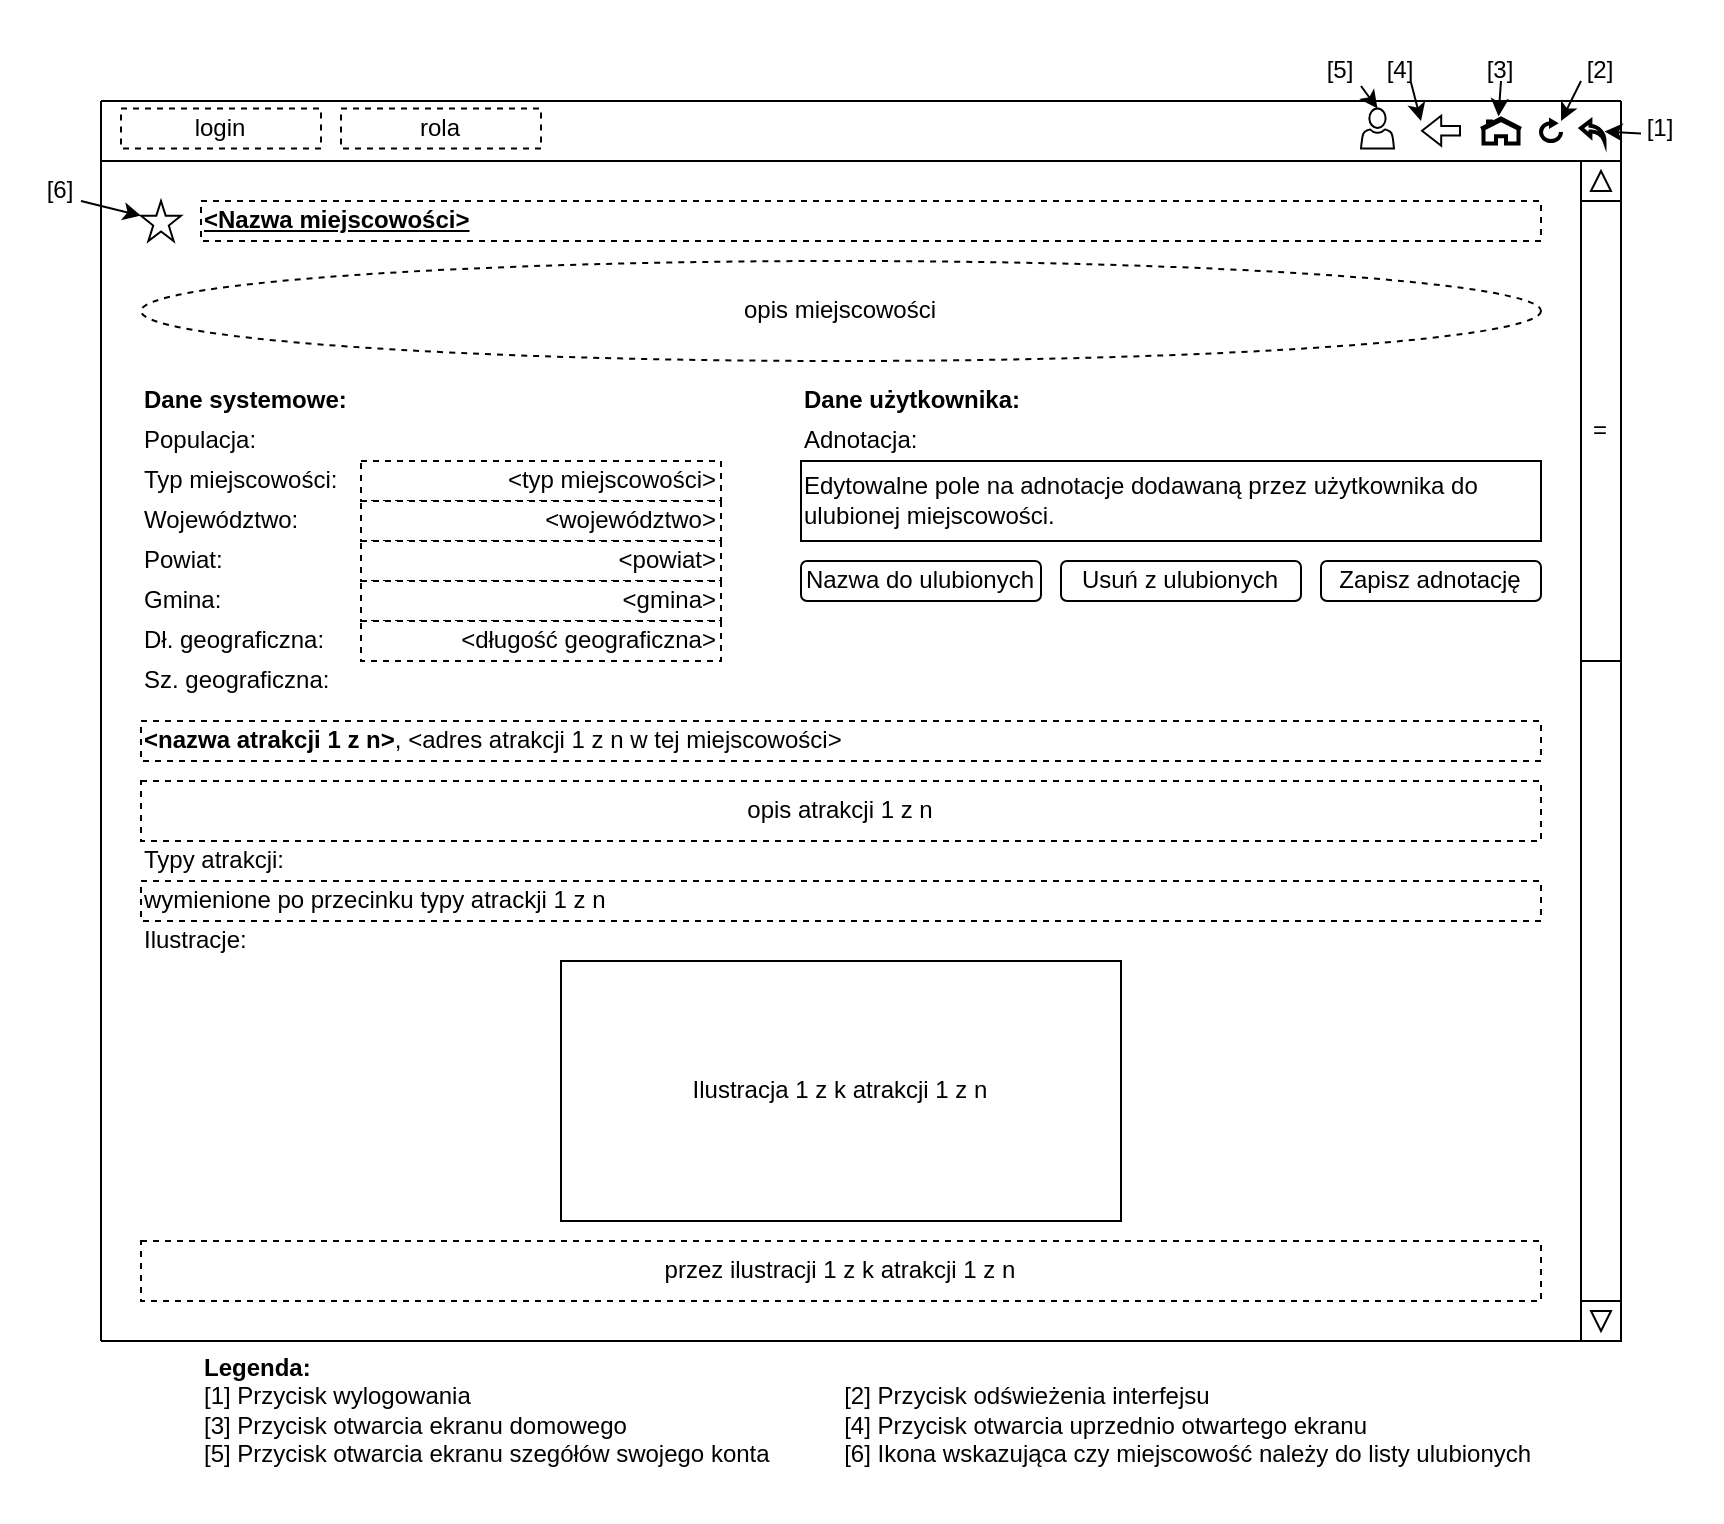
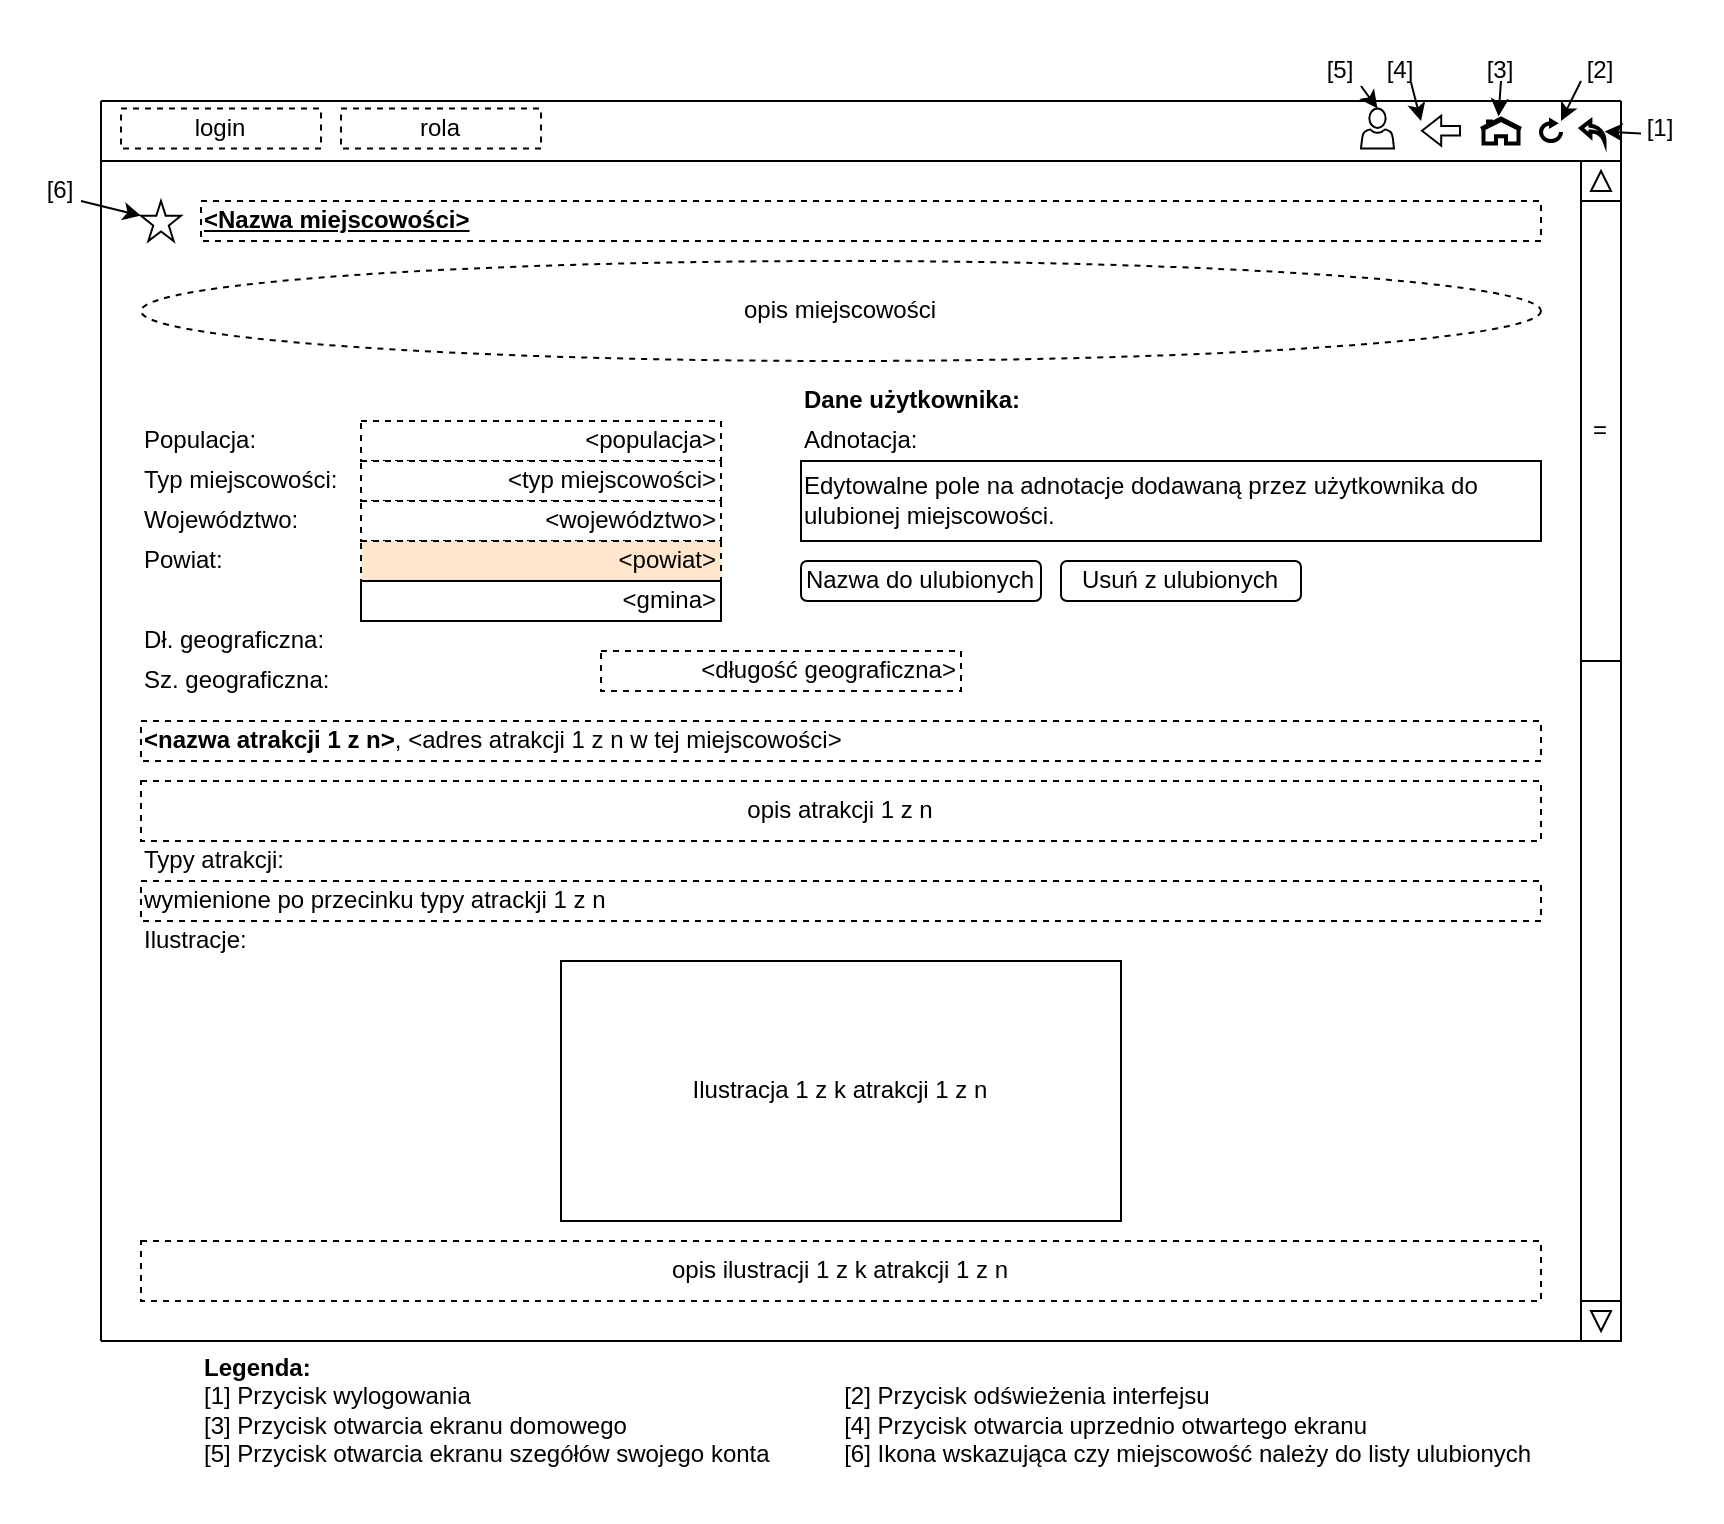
node "Dane systemowe:": removed
node "<populacja>": added
node "<powiat>": fillcolor #ffffff -> #ffe6cc
node "Zapisz adnotację": removed
node "Gmina:": removed
node "<gmina>": style dashed -> solid
node "<długość geograficzna>": moved (541, 641) -> (781, 671)
node "przez ilustracji 1 z k atrakcji 1 z n": label "przez ilustracji 1 z k atrakcji 1 z n" -> "opis ilustracji 1 z k atrakcji 1 z n"
